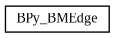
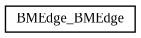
node "BPy_BMEdge": label "BPy_BMEdge" -> "BMEdge_BMEdge"
